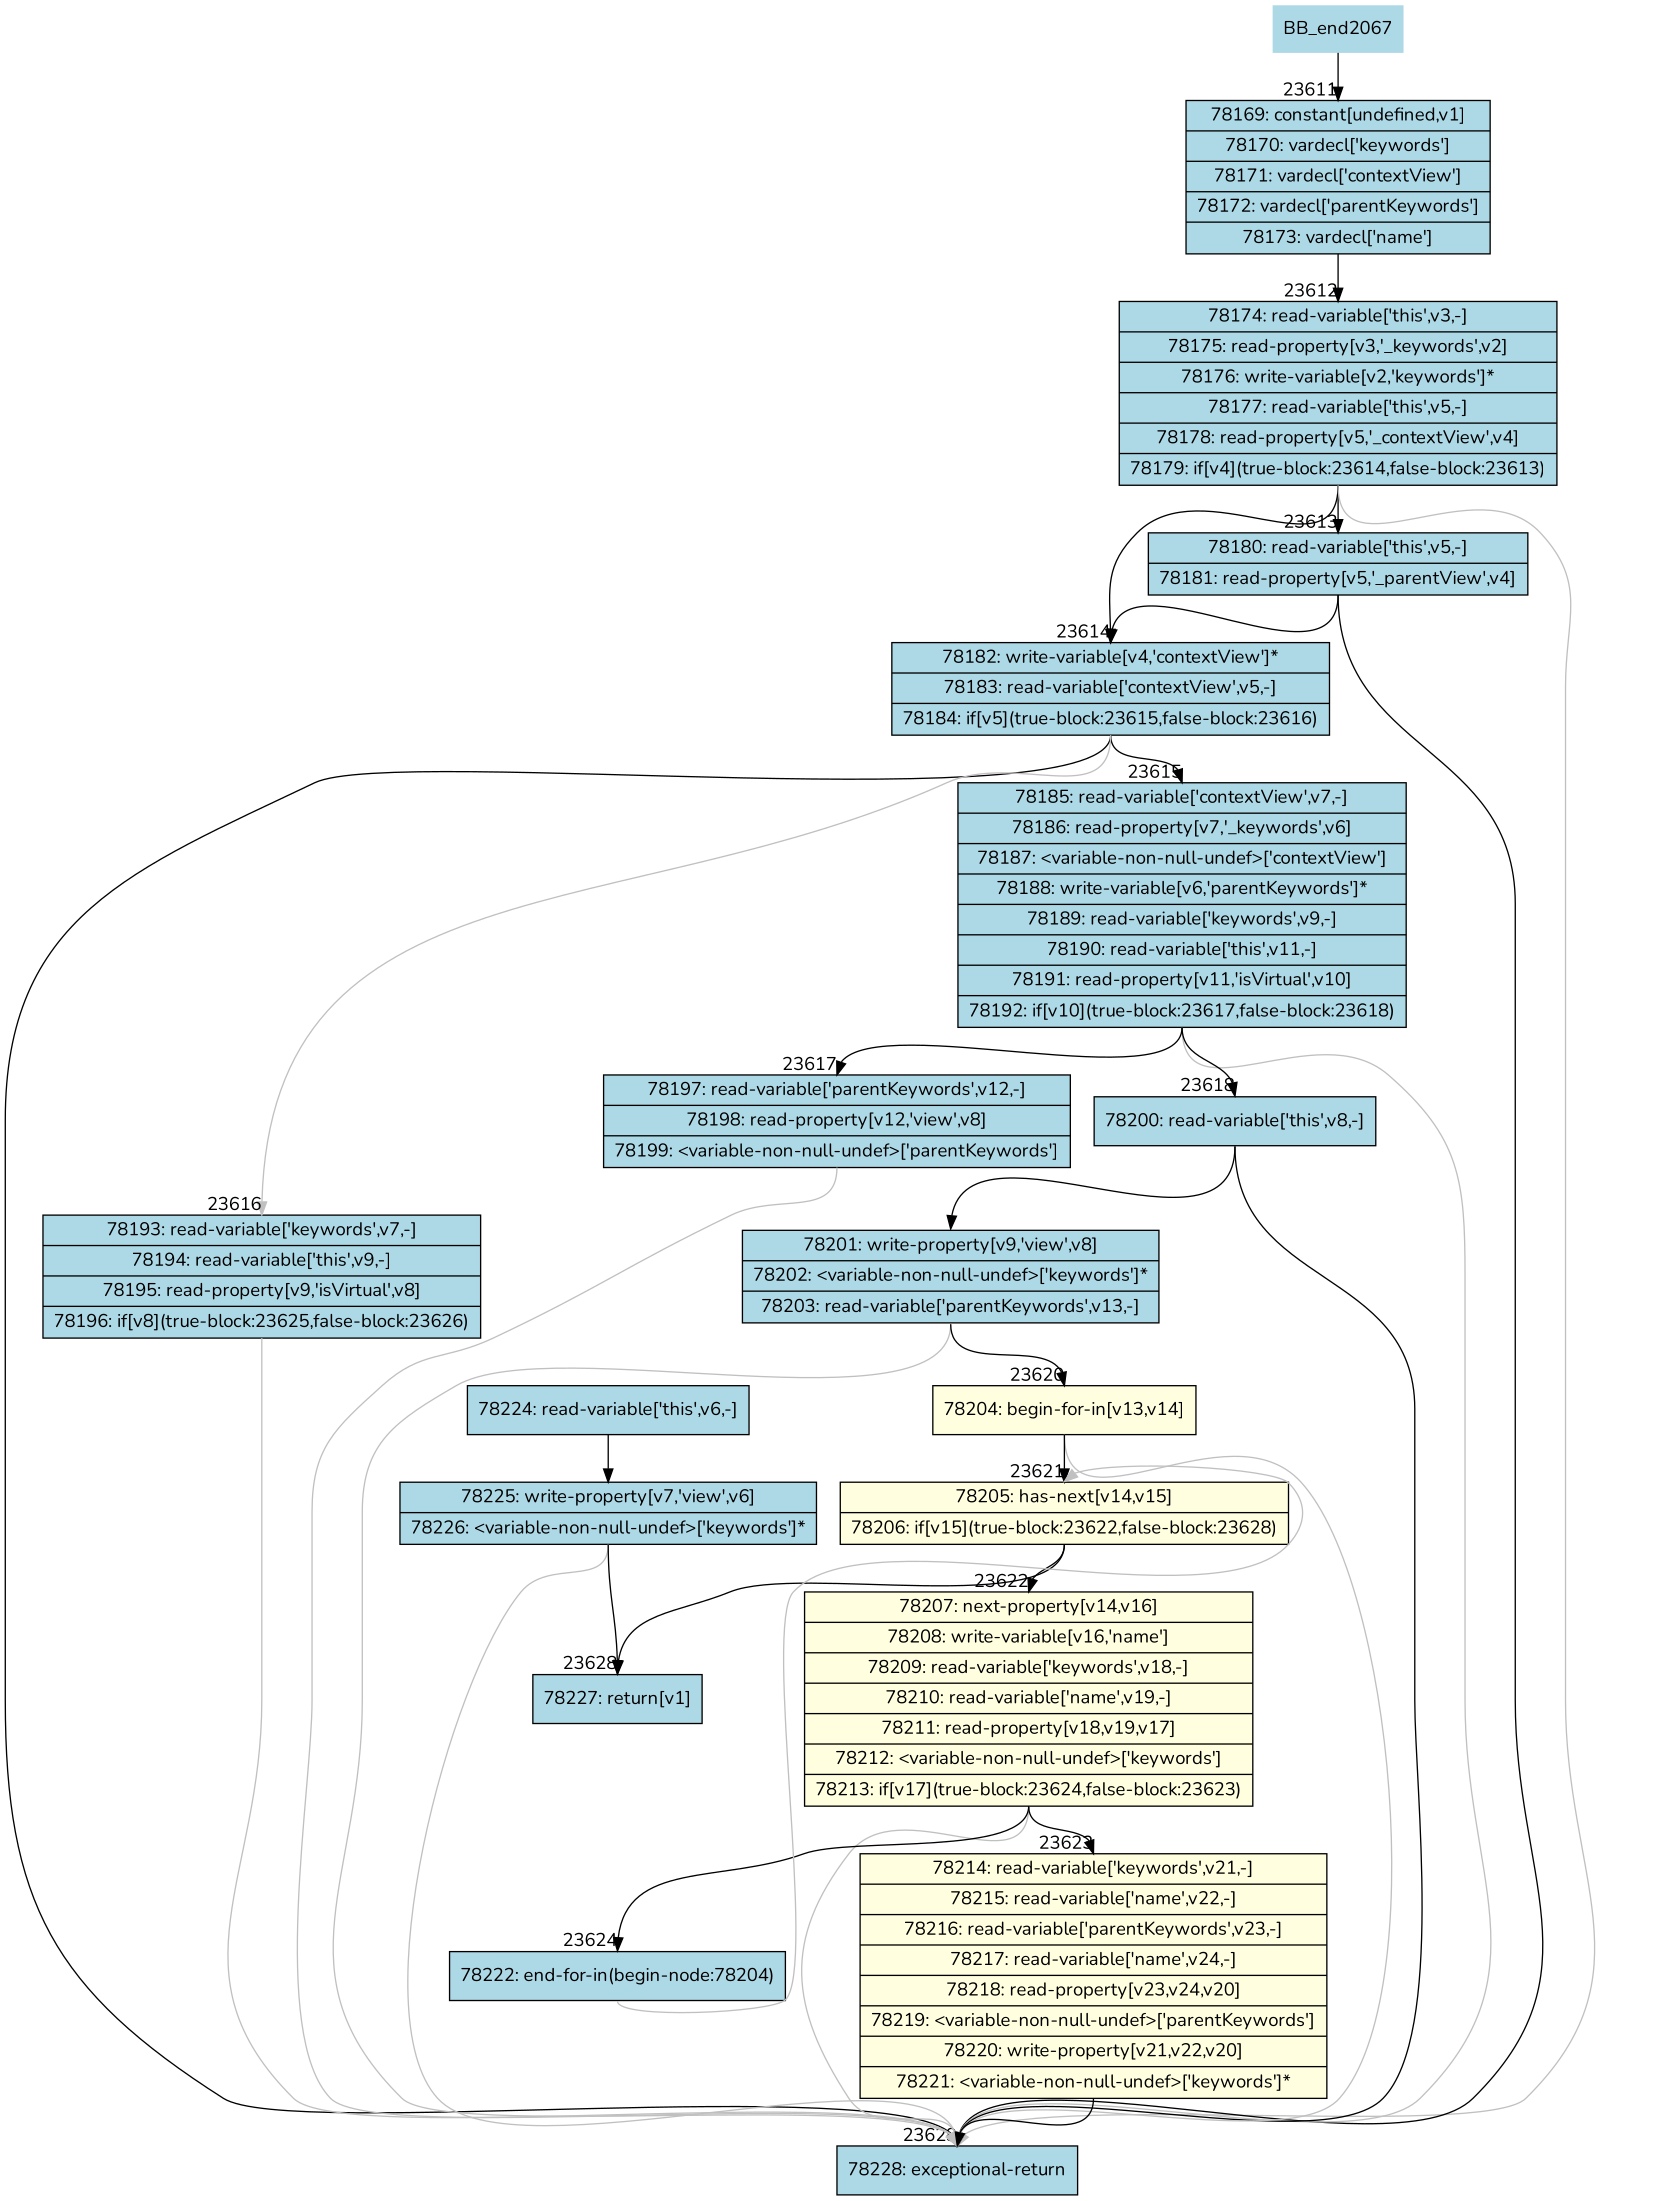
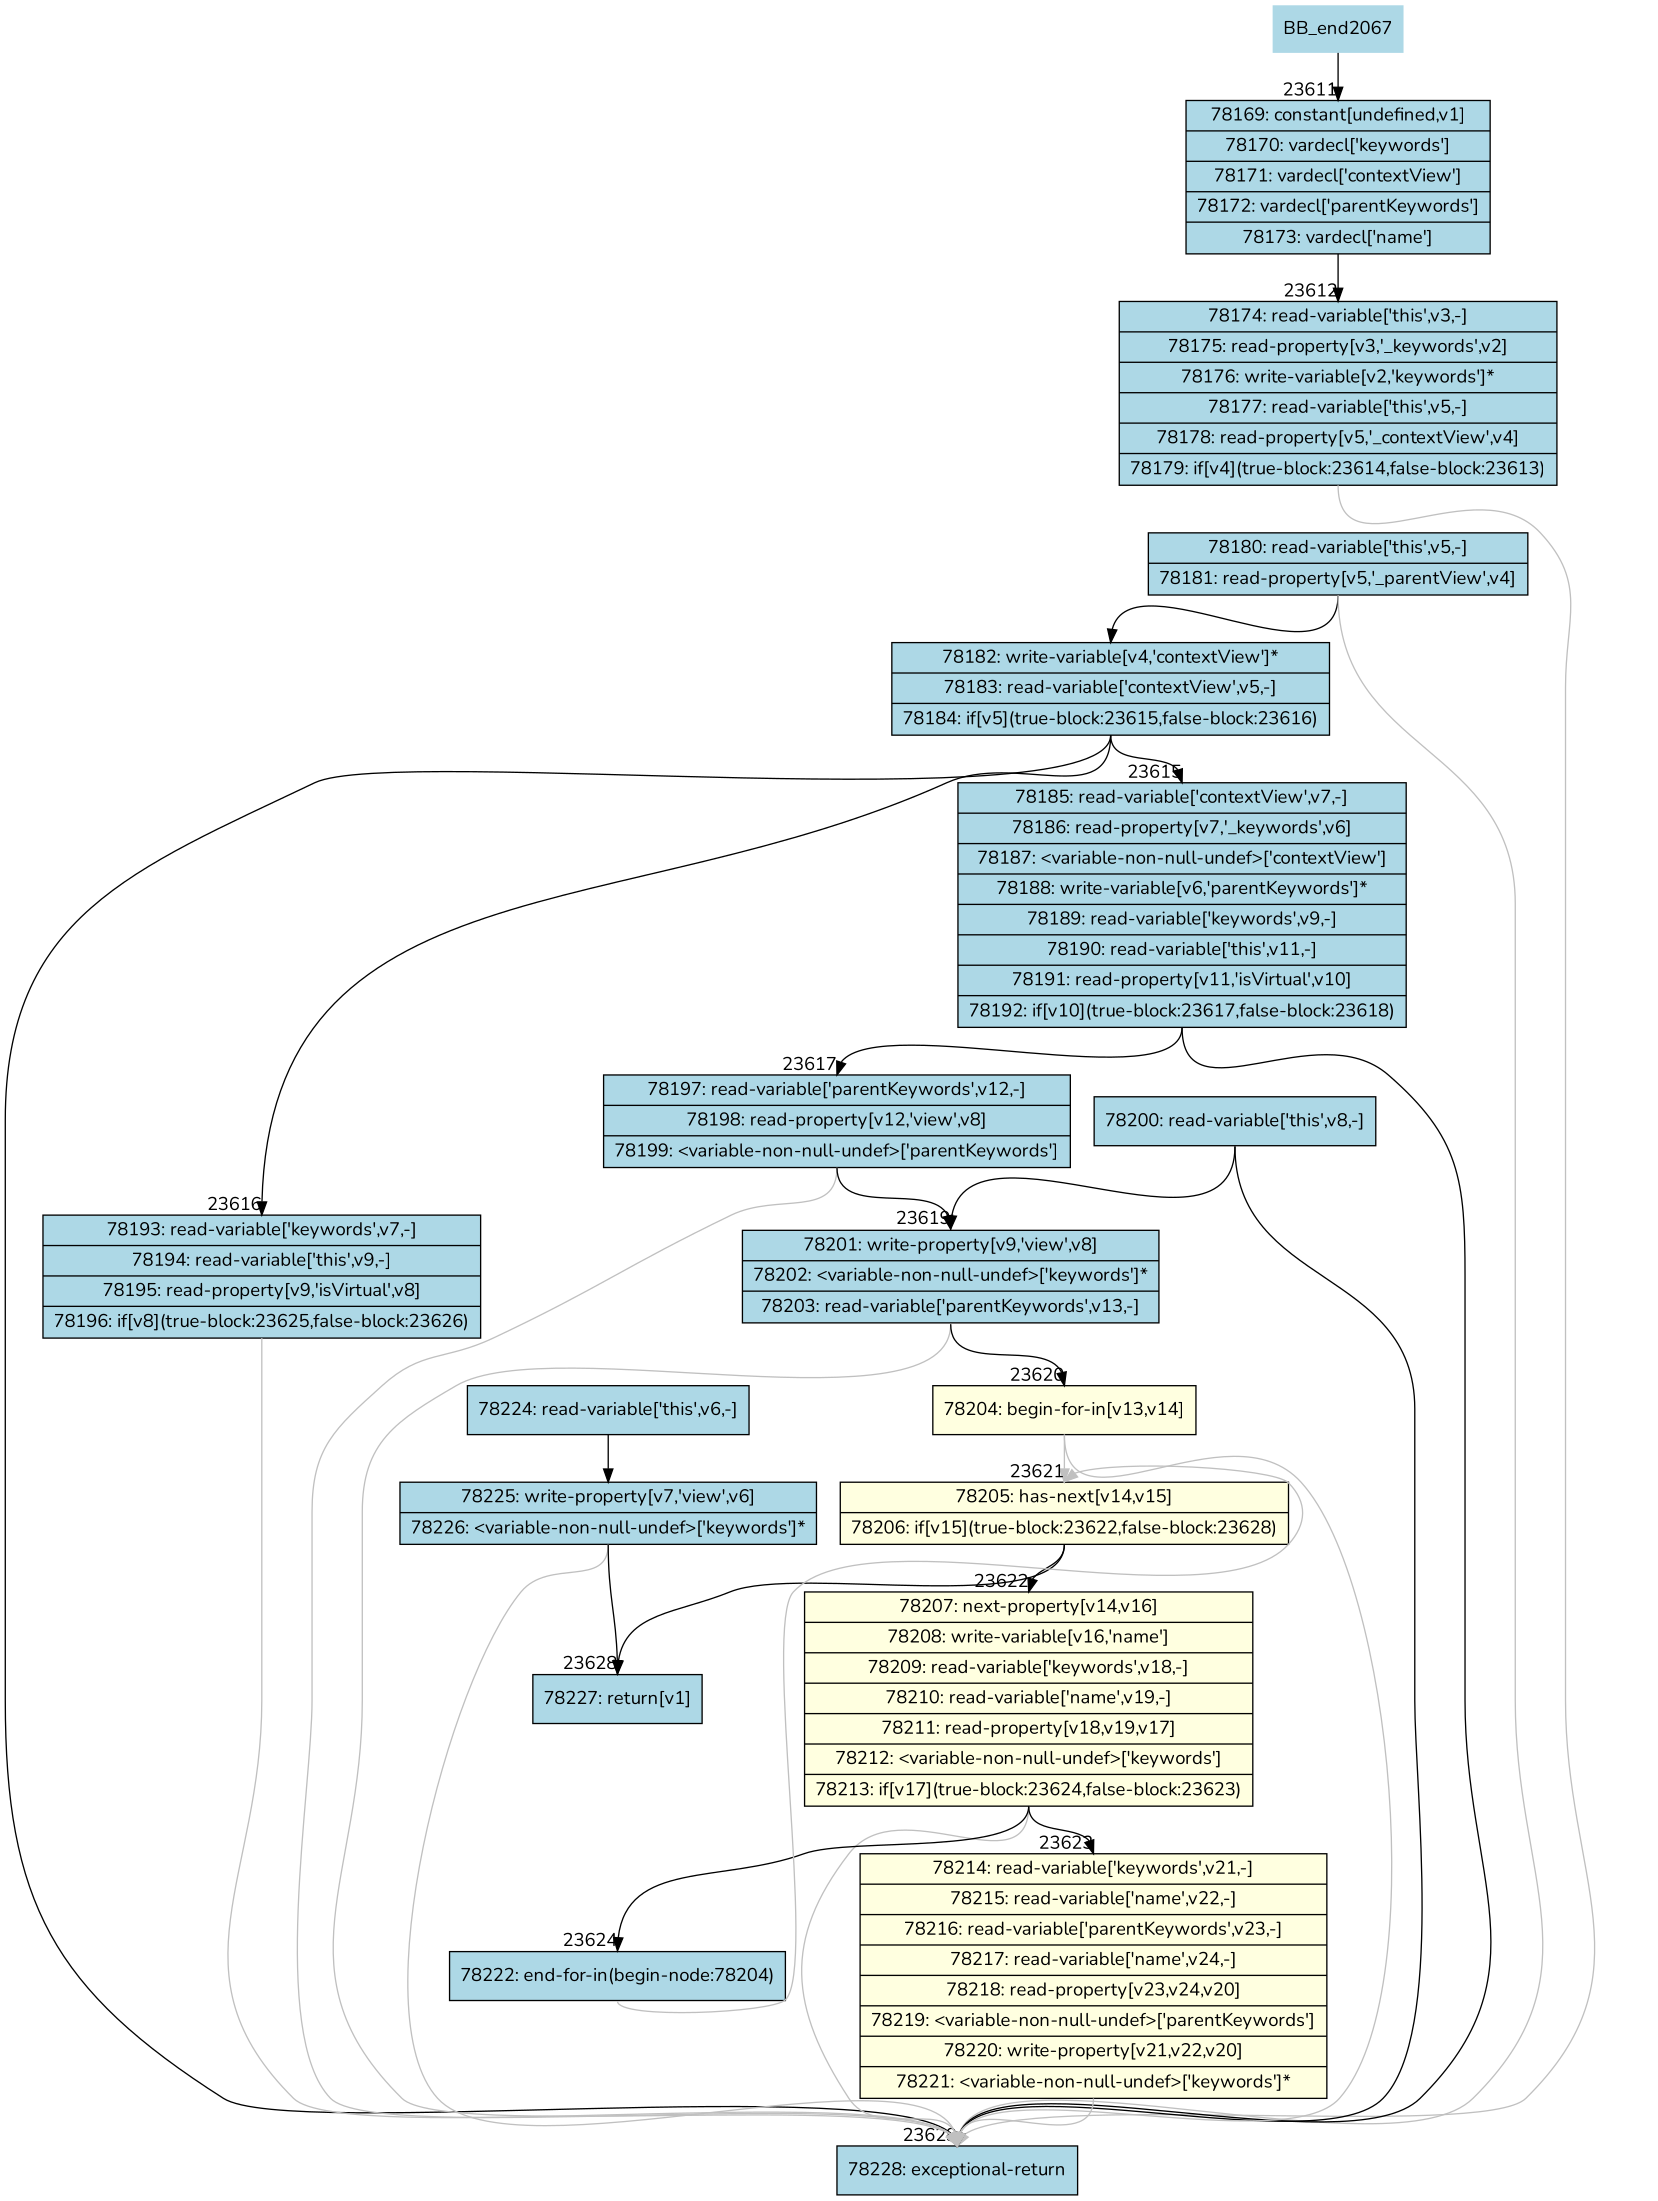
edge "78174: read-variable['this',v3,-]" -> "78180: read-variable['this',v5,-]": removed
edge "78174: read-variable['this',v3,-]" -> "78182: write-variable[v4,'contextView']*": removed
edge "78182: write-variable[v4,'contextView']*" -> "78193: read-variable['keywords',v7,-]": color gray -> black
edge "78185: read-variable['contextView',v7,-]" -> "78200: read-variable['this',v8,-]": removed
edge "78197: read-variable['parentKeywords',v12,-]" -> "78201: write-property[v9,'view',v8]": added
edge "78204: begin-for-in[v13,v14]" -> "78205: has-next[v14,v15]": color black -> gray
edge "78180: read-variable['this',v5,-]" -> "78228: exceptional-return": color black -> gray
edge "78185: read-variable['contextView',v7,-]" -> "78228: exceptional-return": color gray -> black
edge "78214: read-variable['keywords',v21,-]" -> "78228: exceptional-return": color black -> gray
